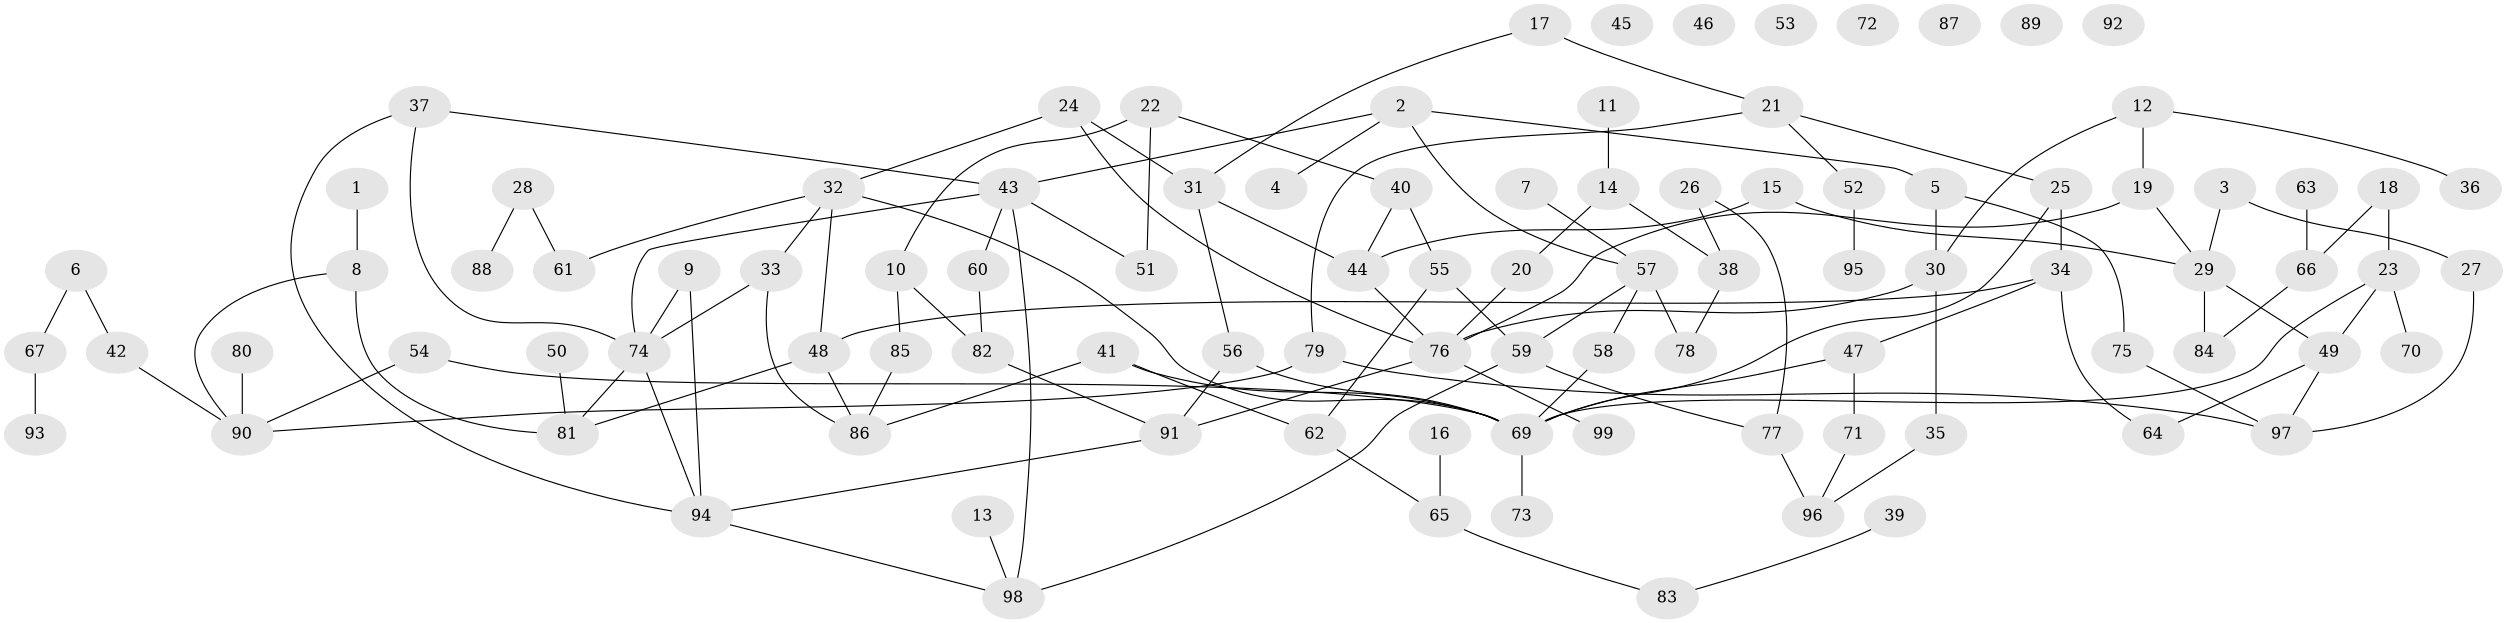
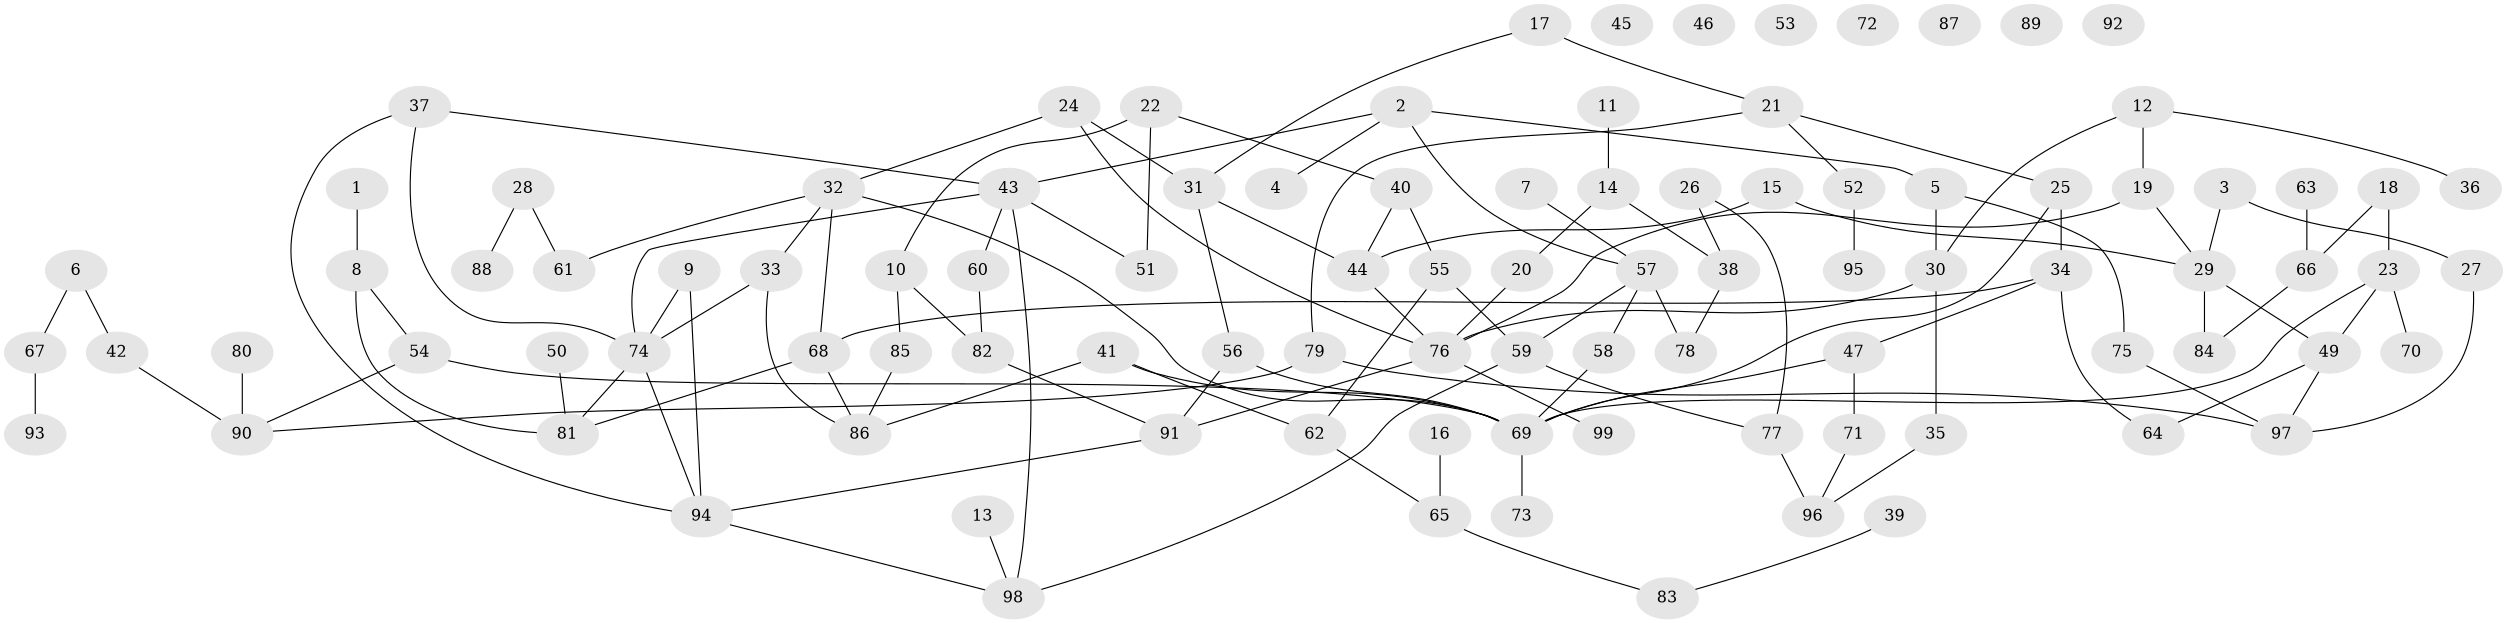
edge "8" -- "90": now "8" -- "54"
node "48": label "48" -> "68"
